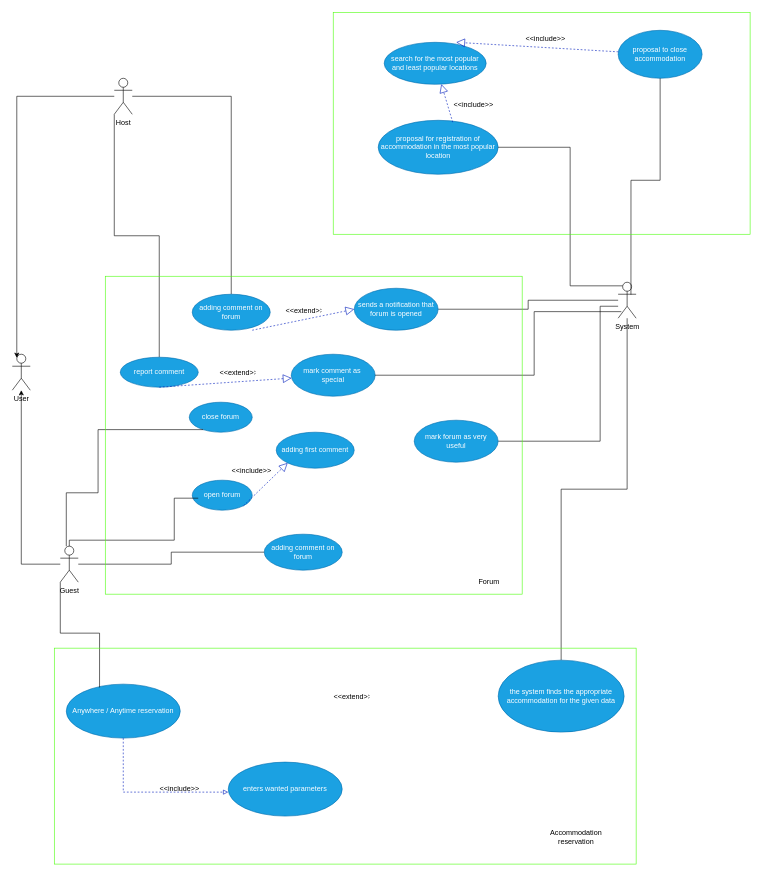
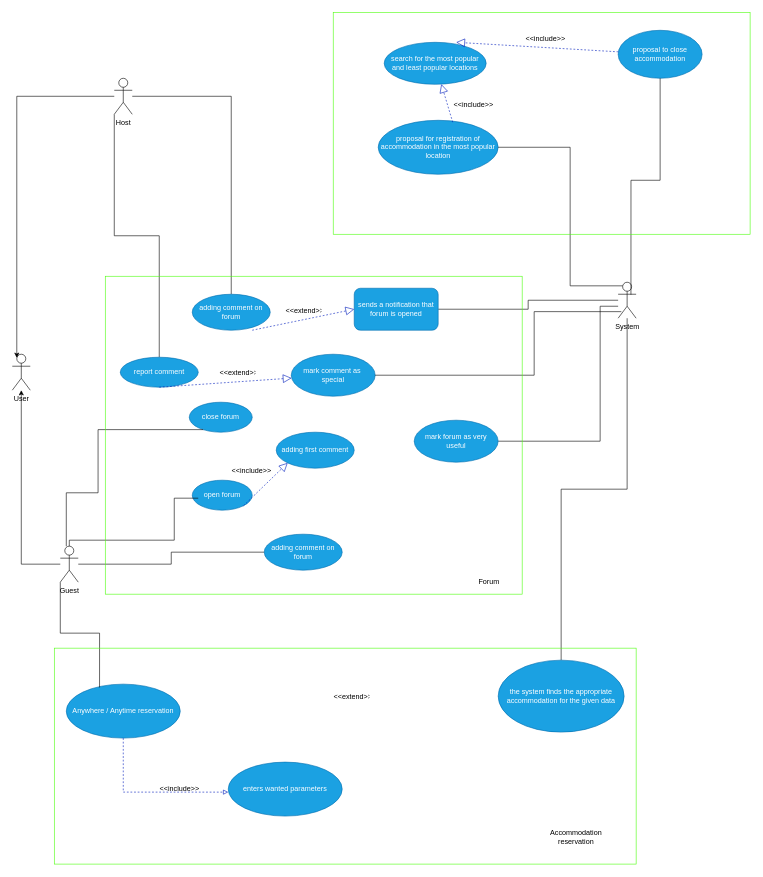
node "sends a notification that forum is opened": shape ellipse -> rounded rectangle
